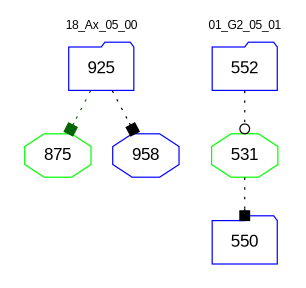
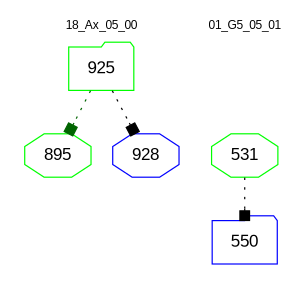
cluster "01_G2_05_01": label "01_G2_05_01" -> "01_G5_05_01"
node "925": color blue -> green
node "552": removed
node "875": label "875" -> "895"
node "958": label "958" -> "928"
